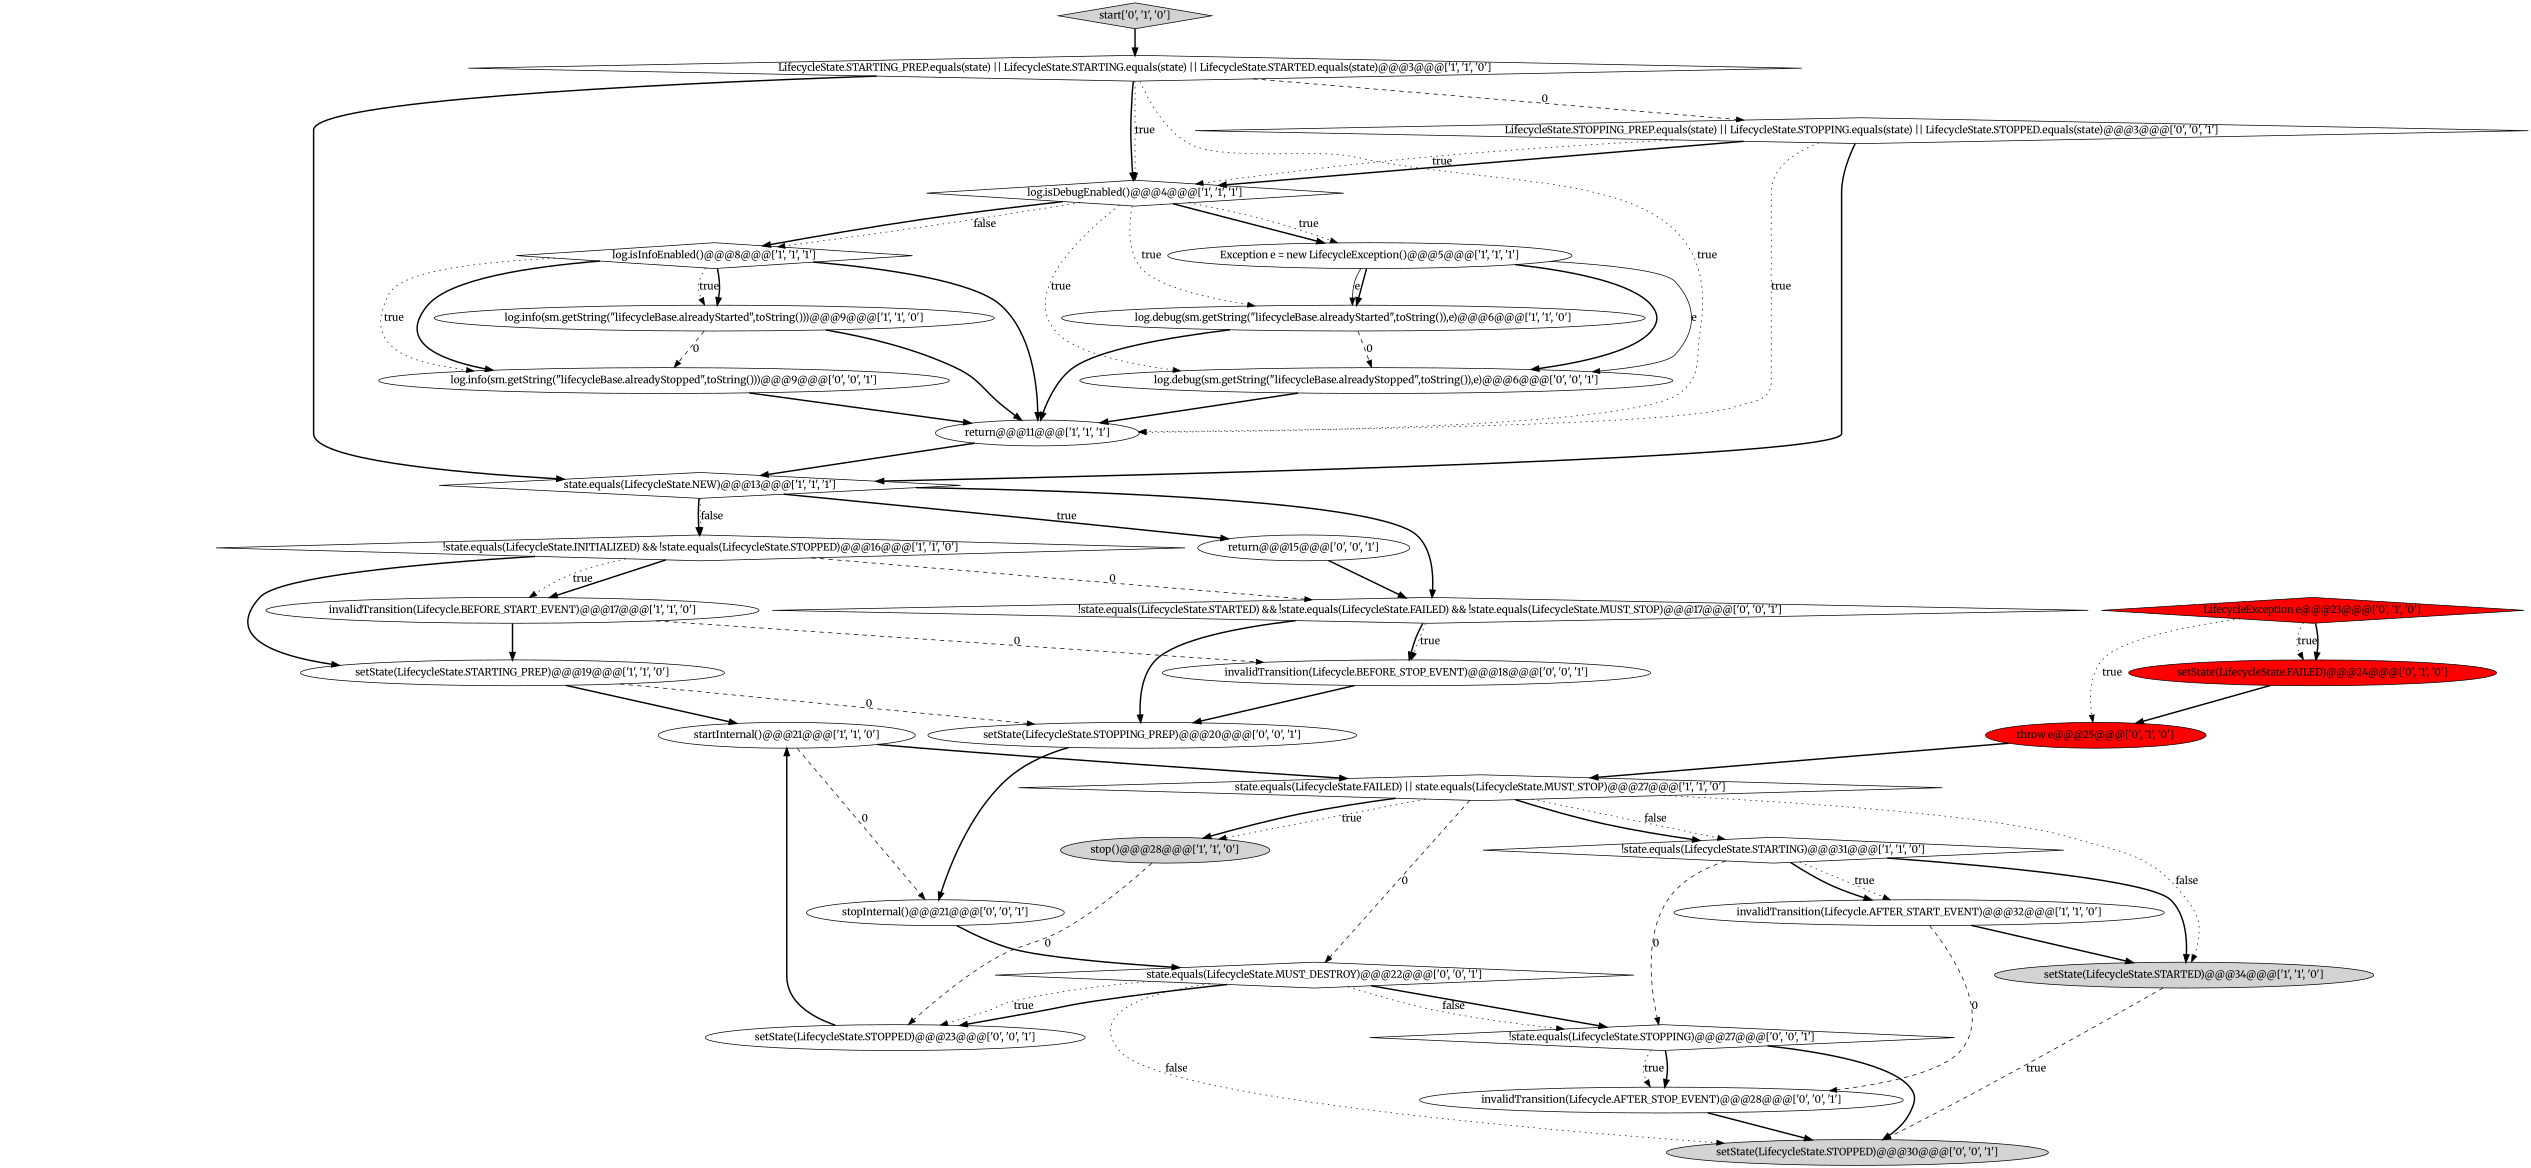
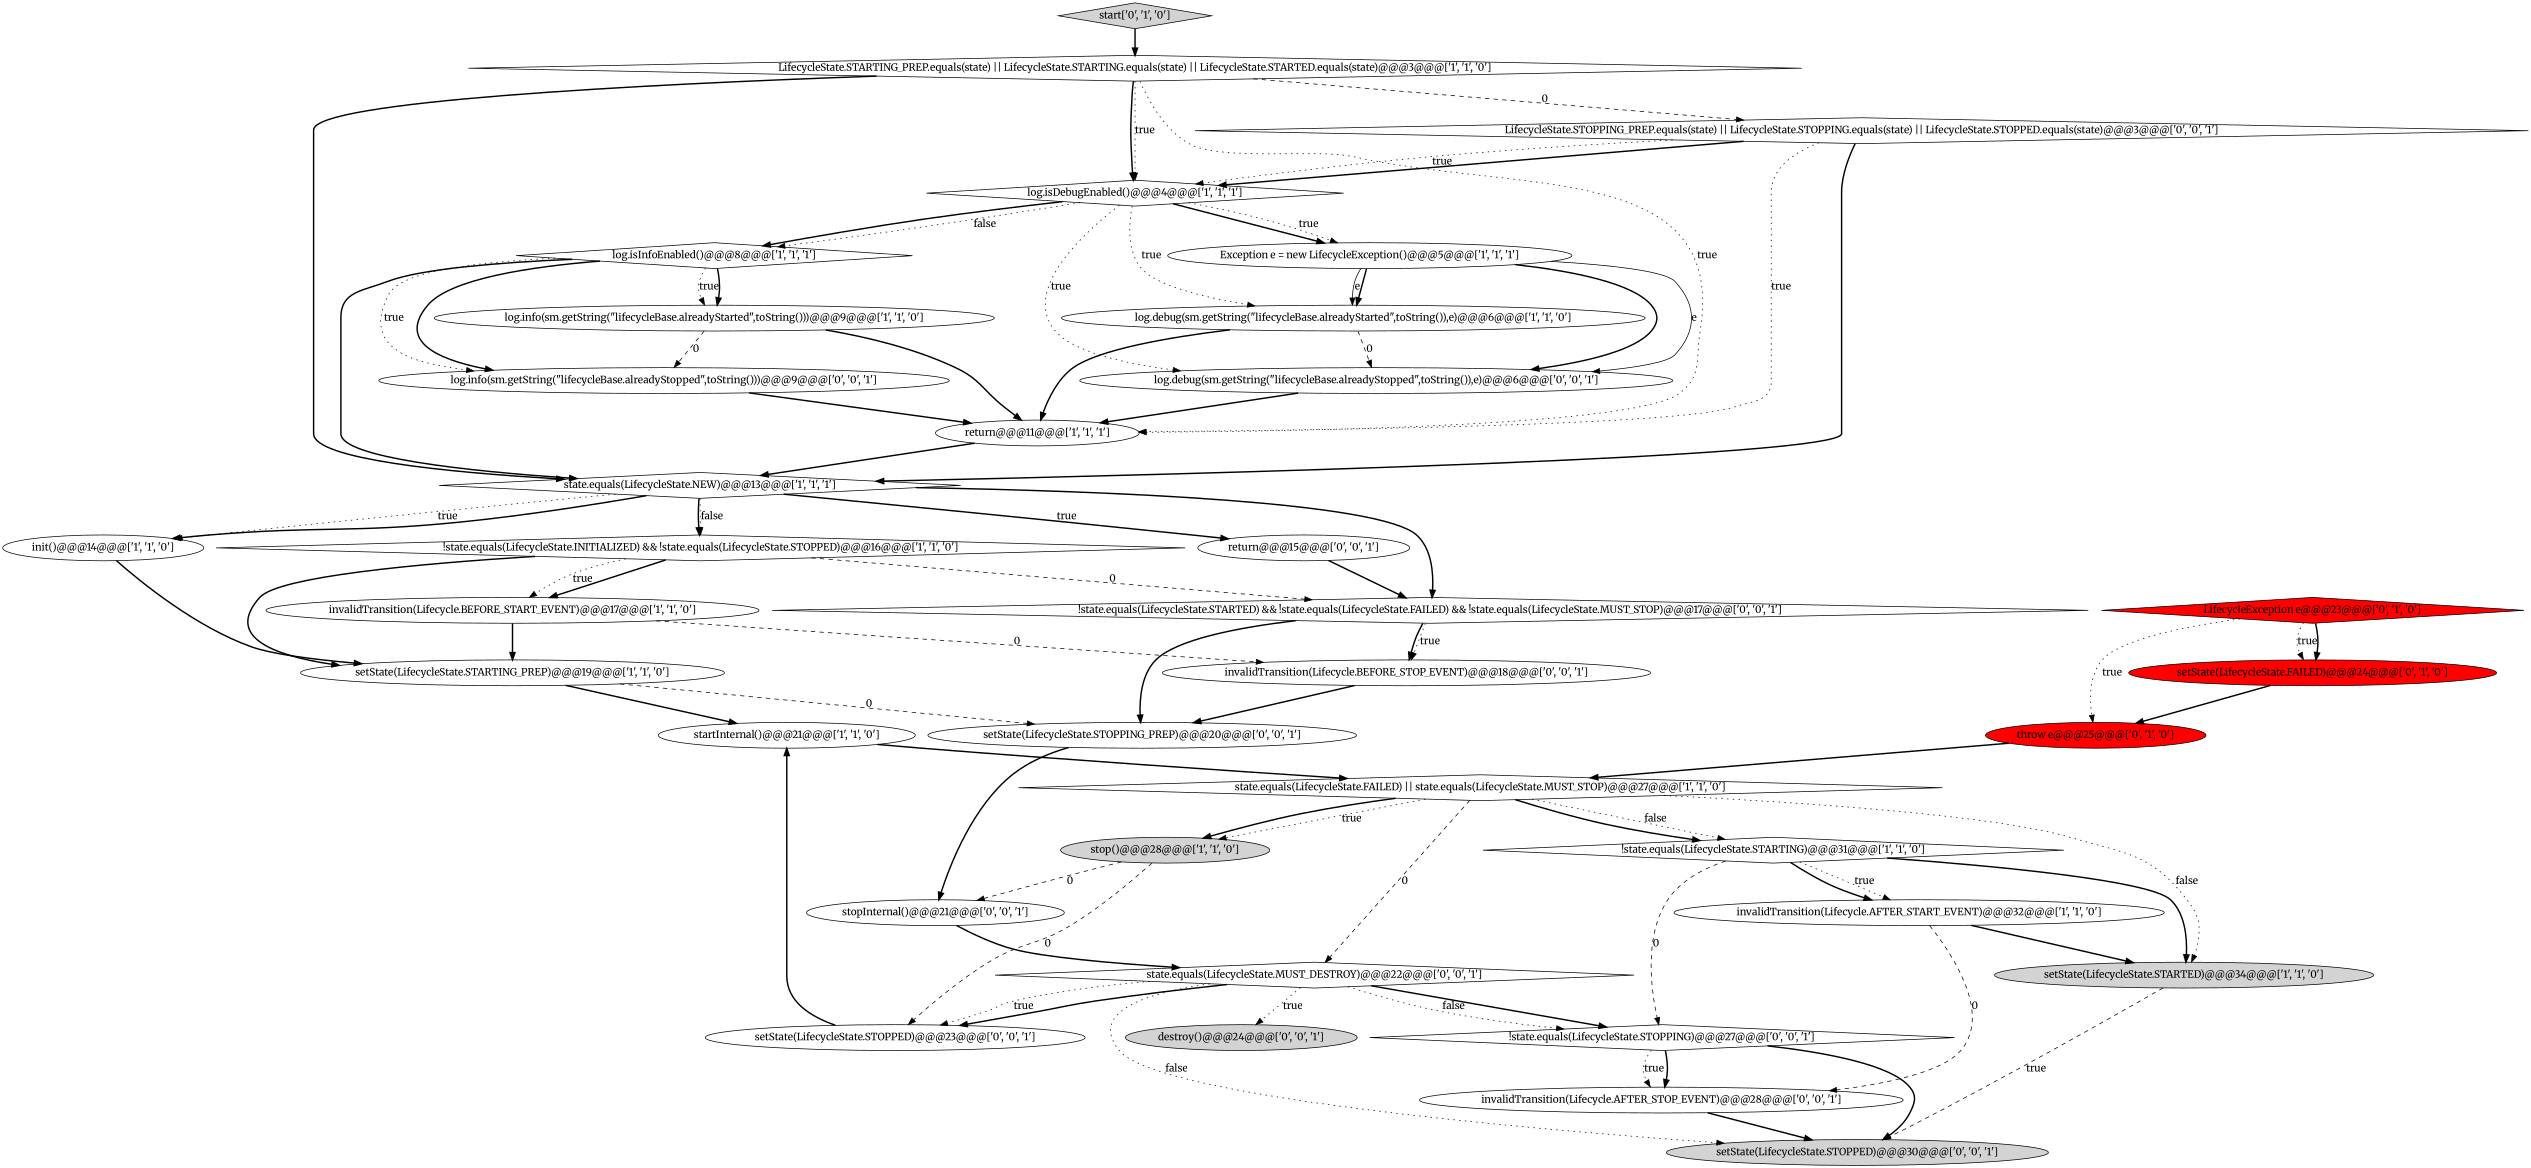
edge "log.isInfoEnabled()@@@8@@@['1', '1', '1']" -> "return@@@11@@@['1', '1', '1']": now "log.isInfoEnabled()@@@8@@@['1', '1', '1']" -> "state.equals(LifecycleState.NEW)@@@13@@@['1', '1', '1']"
node "init()@@@14@@@['1', '1', '0']": added
edge "startInternal()@@@21@@@['1', '1', '0']" -> "stopInternal()@@@21@@@['0', '0', '1']": now "stop()@@@28@@@['1', '1', '0']" -> "stopInternal()@@@21@@@['0', '0', '1']"
node "destroy()@@@24@@@['0', '0', '1']": added
